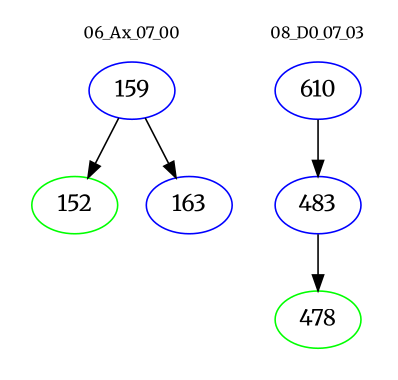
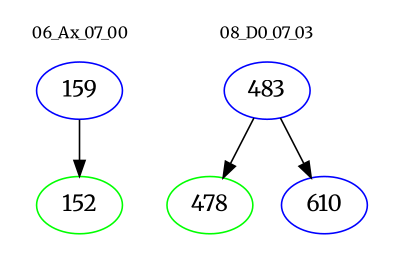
edge "610" -> "483": reversed
node "163": removed
